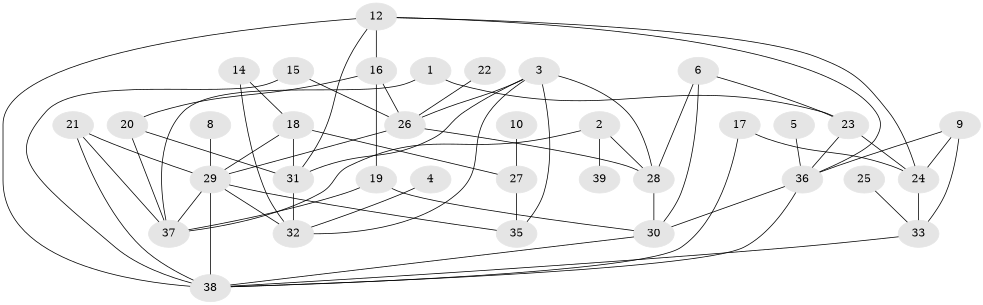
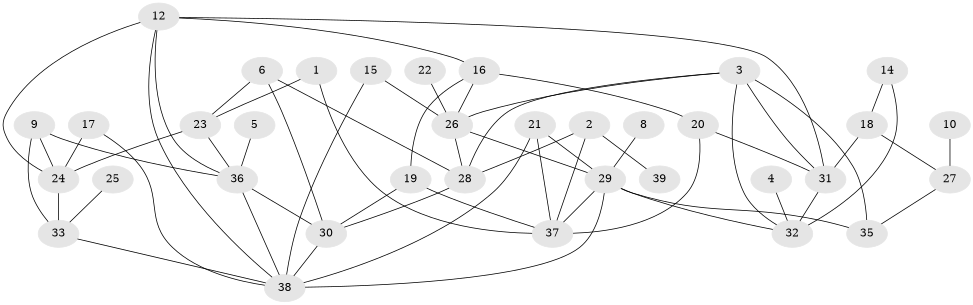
edge "18" -- "29": removed
